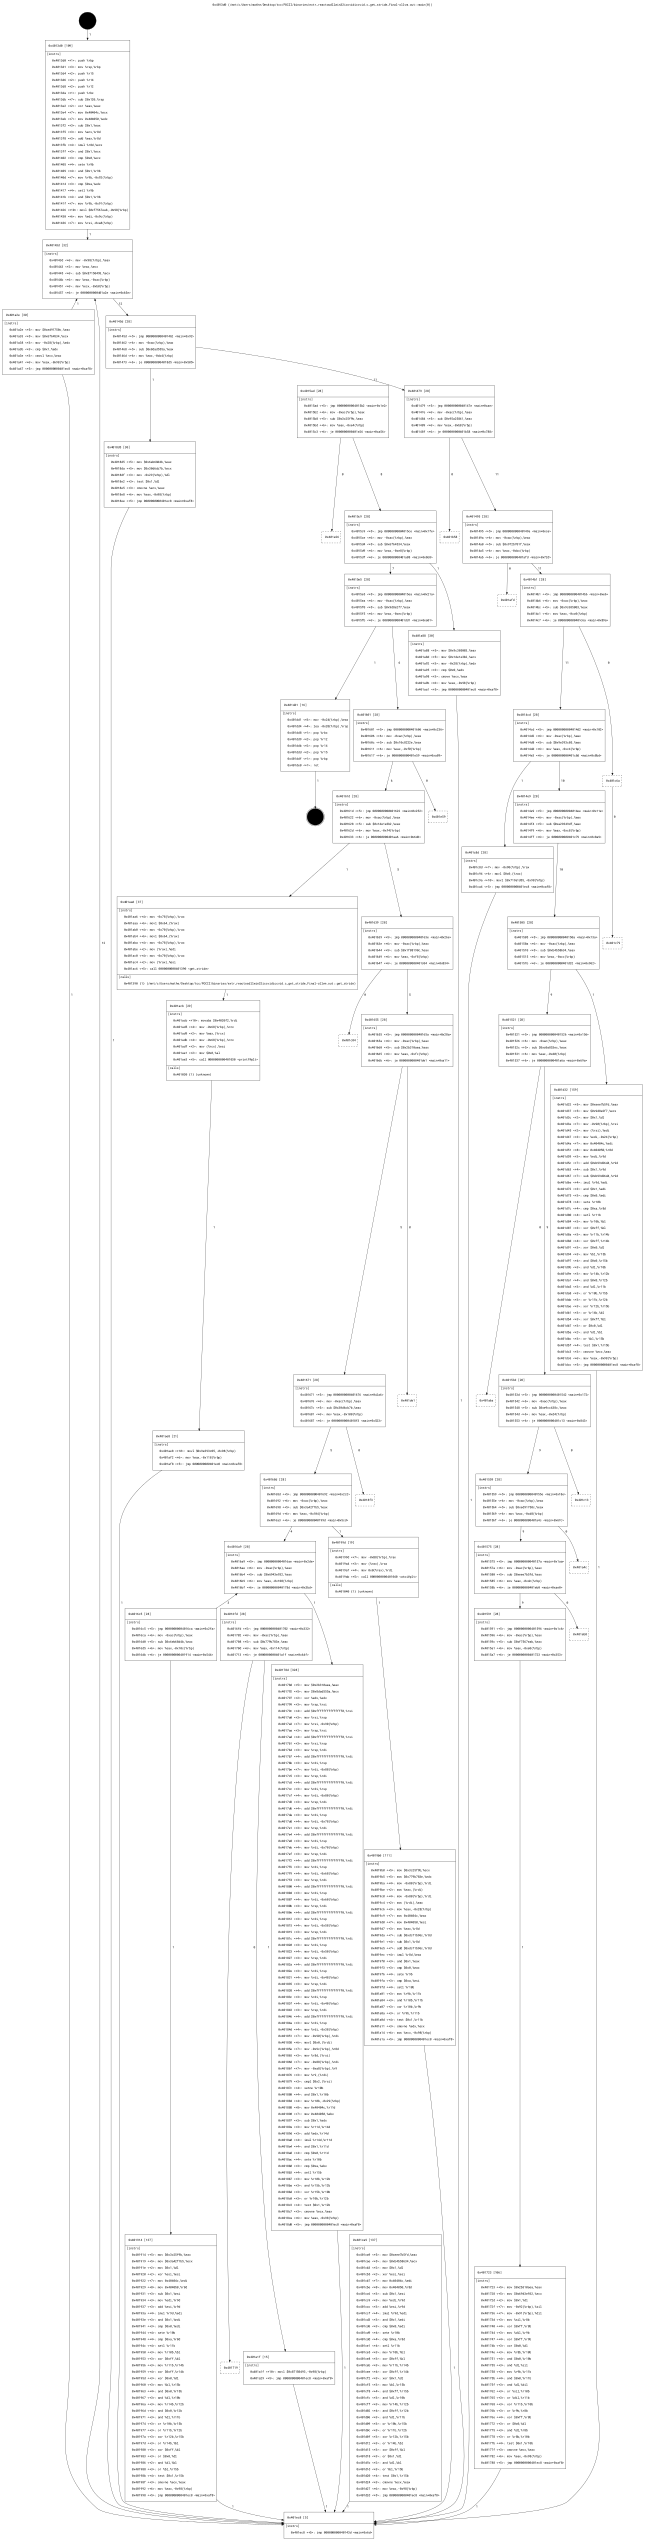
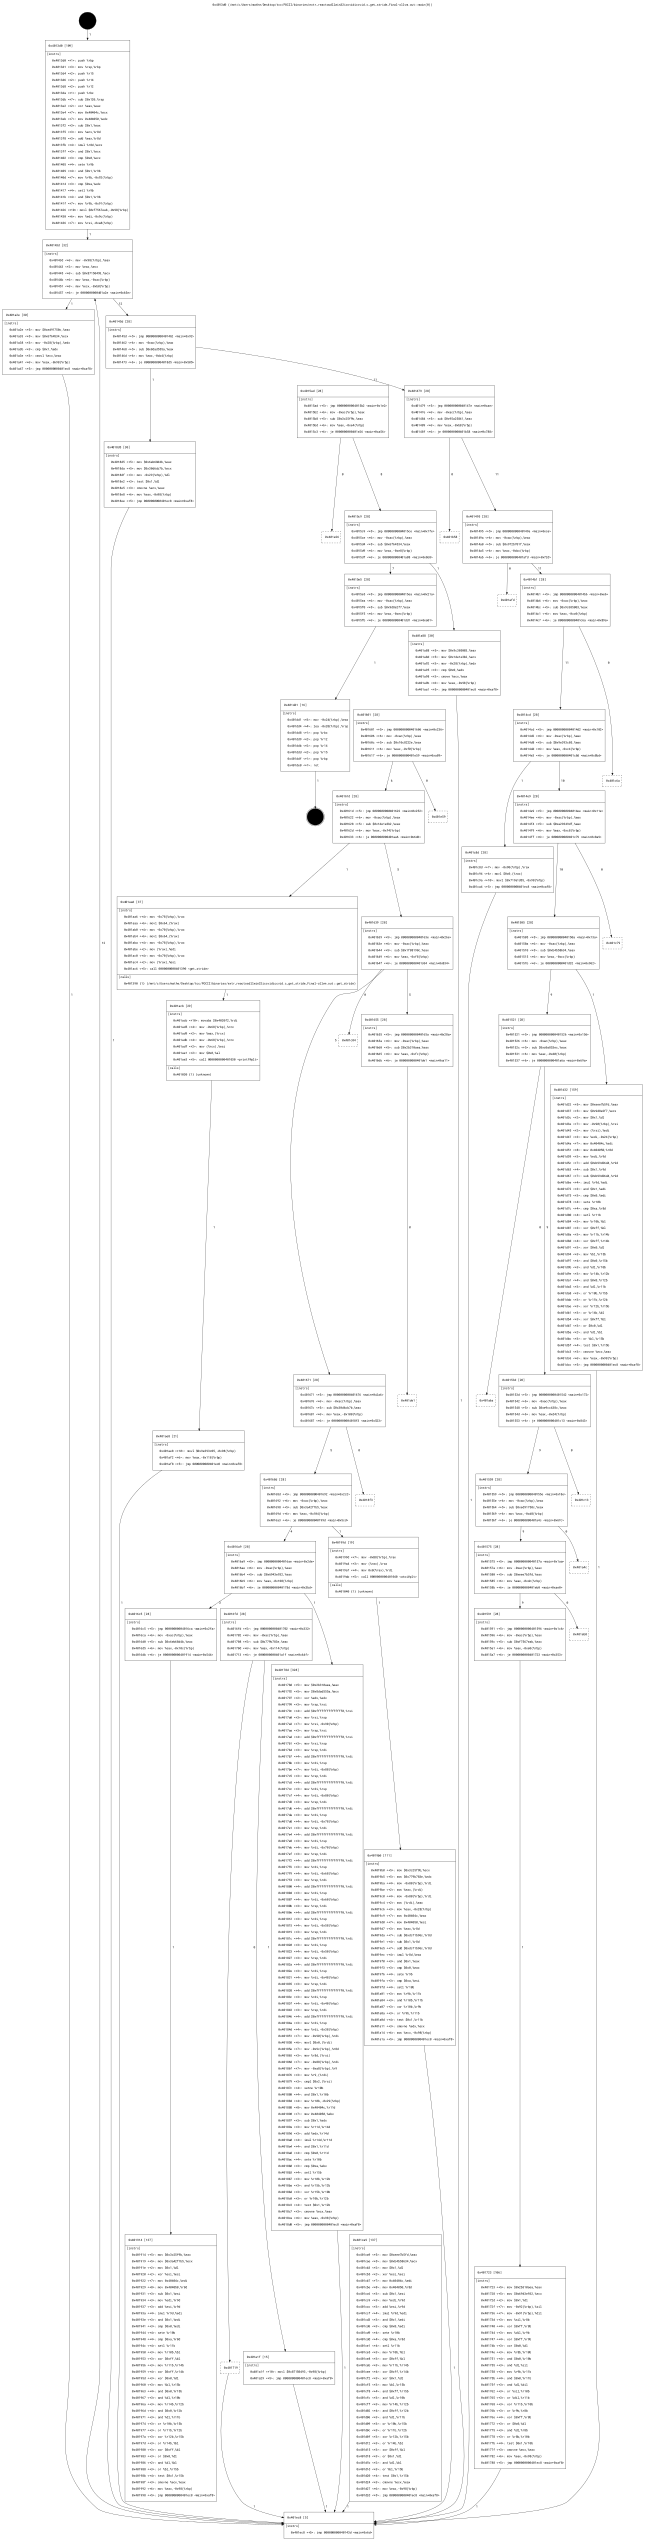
edge "0x401a2e [30]" -> "0x40143d [32]": reversed
edge "0x4015e5 [28]" -> "0x401601 [28]": removed, label "6"
edge "0x401c6a" -> "0x401c79": now "0x4014e9 [28]" -> "0x401c79"
edge "0x401655 [28]" -> "0x401671 [28]": now "0x401639 [28]" -> "0x401671 [28]"
edge "0x4016c5 [28]" -> "0x4016a9 [28]": reversed
edge "0x401914 [137]" -> "0x401ec8 [5]": now "0x401719" -> "0x401ec8 [5]"
